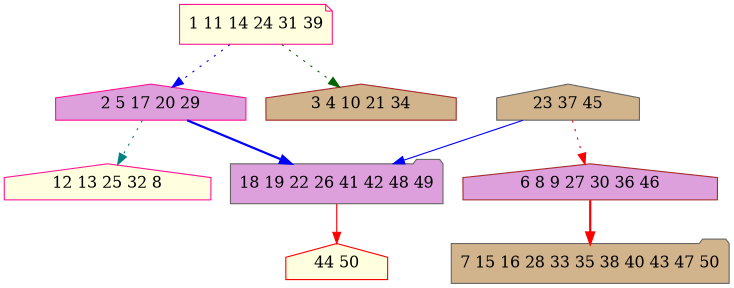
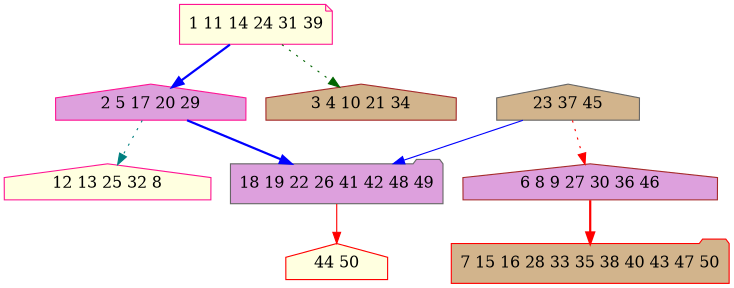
edge "1 11 14 24 31 39" -> "2 5 17 20 29": style dotted -> bold
node "7 15 16 28 33 35 38 40 43 47 50": color gray40 -> red
